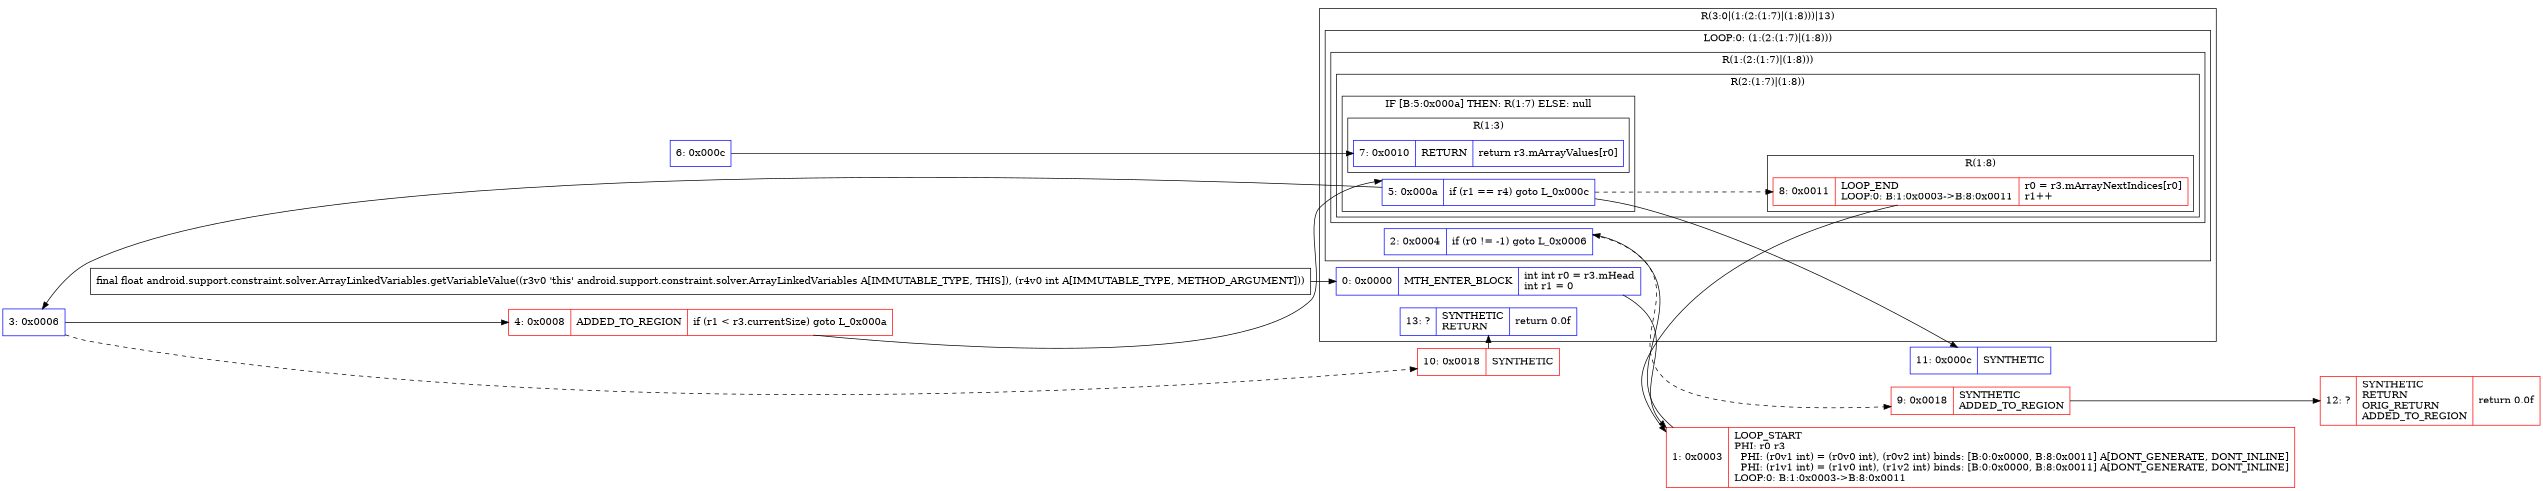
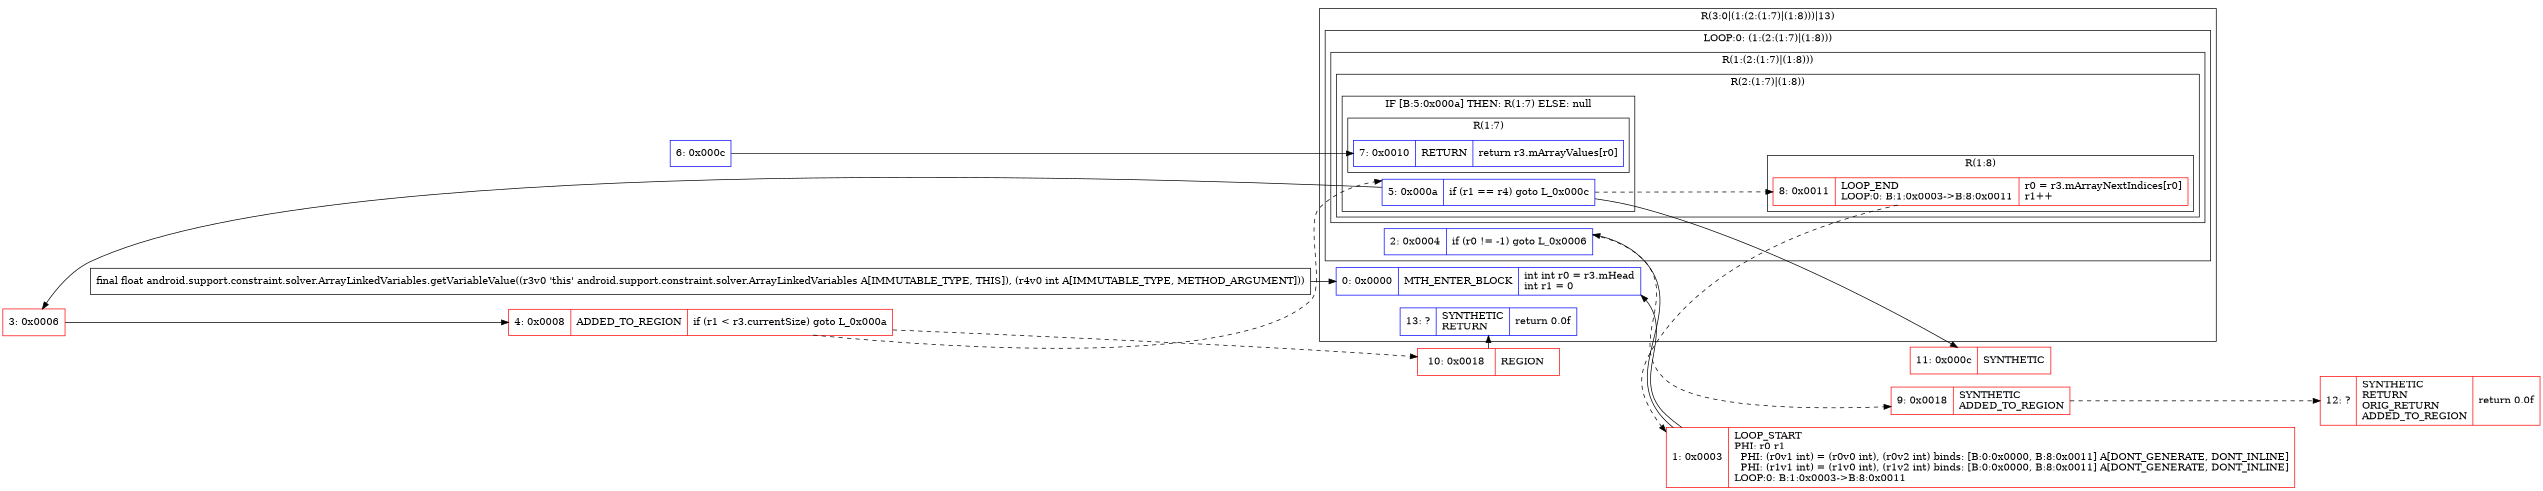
cluster "R(1:3)": label "R(1:3)" -> "R(1:7)"
edge "8: 0x0011" -> "1: 0x0003": style solid -> dashed
node "3: 0x0006": color blue -> red
edge "4: 0x0008" -> "5: 0x000a": style solid -> dashed
edge "0: 0x0000" -> "1: 0x0003": reversed
node "11: 0x000c": color blue -> red
node "10: 0x0018": text "SYNTHETIC" -> "REGION"
edge "3: 0x0006" -> "10: 0x0018": now "4: 0x0008" -> "10: 0x0018"
edge "9: 0x0018" -> "12: ?": style solid -> dashed
node "1: 0x0003": text "PHI: r0 r3" -> "PHI: r0 r1"
